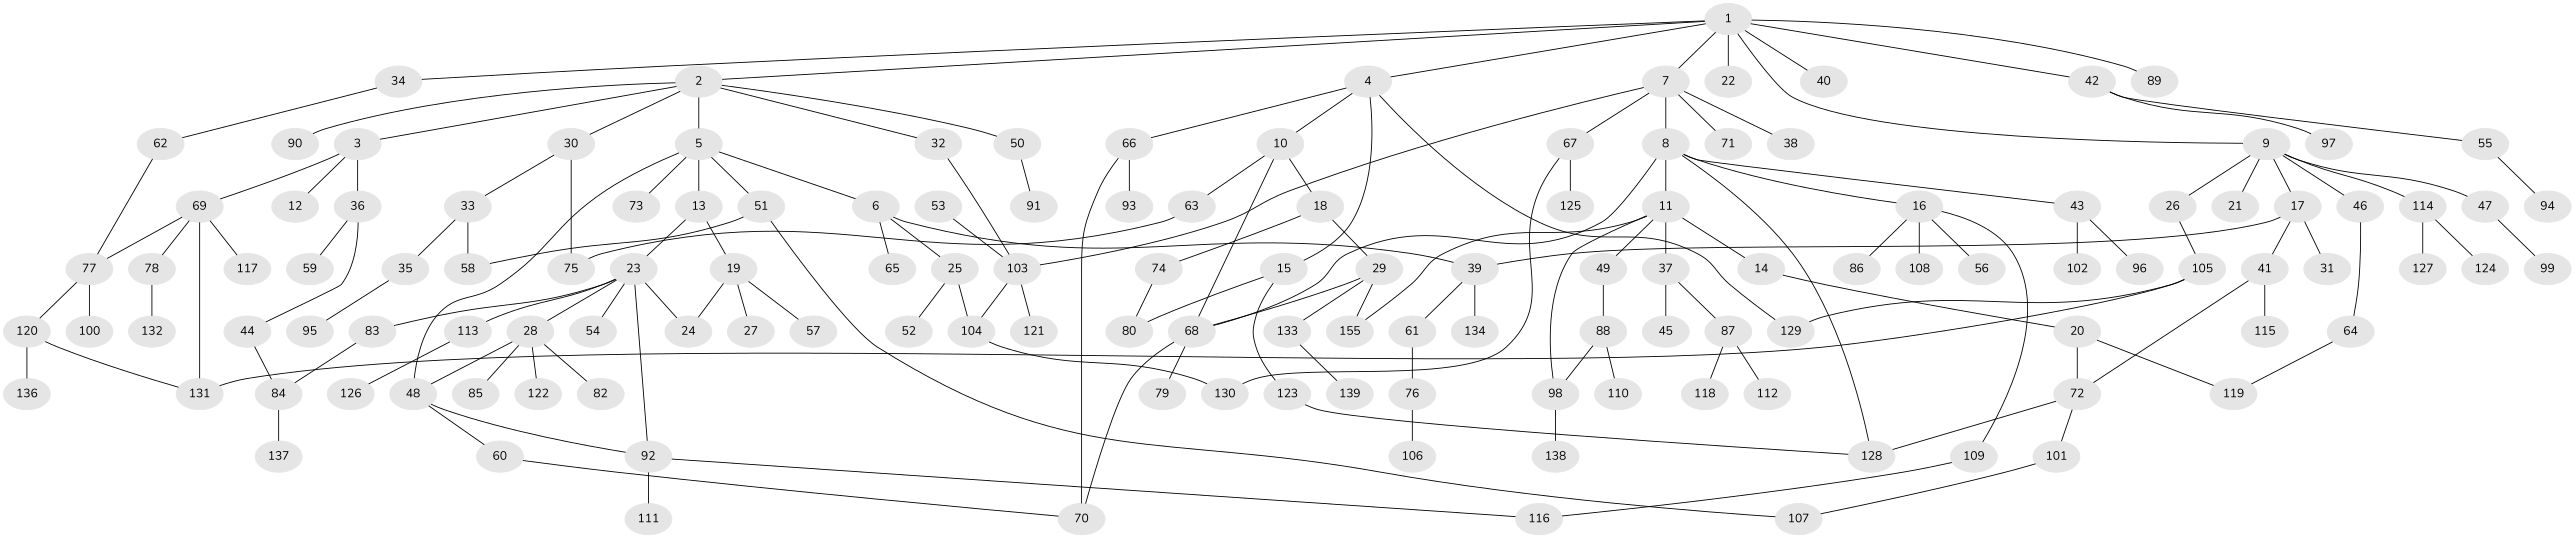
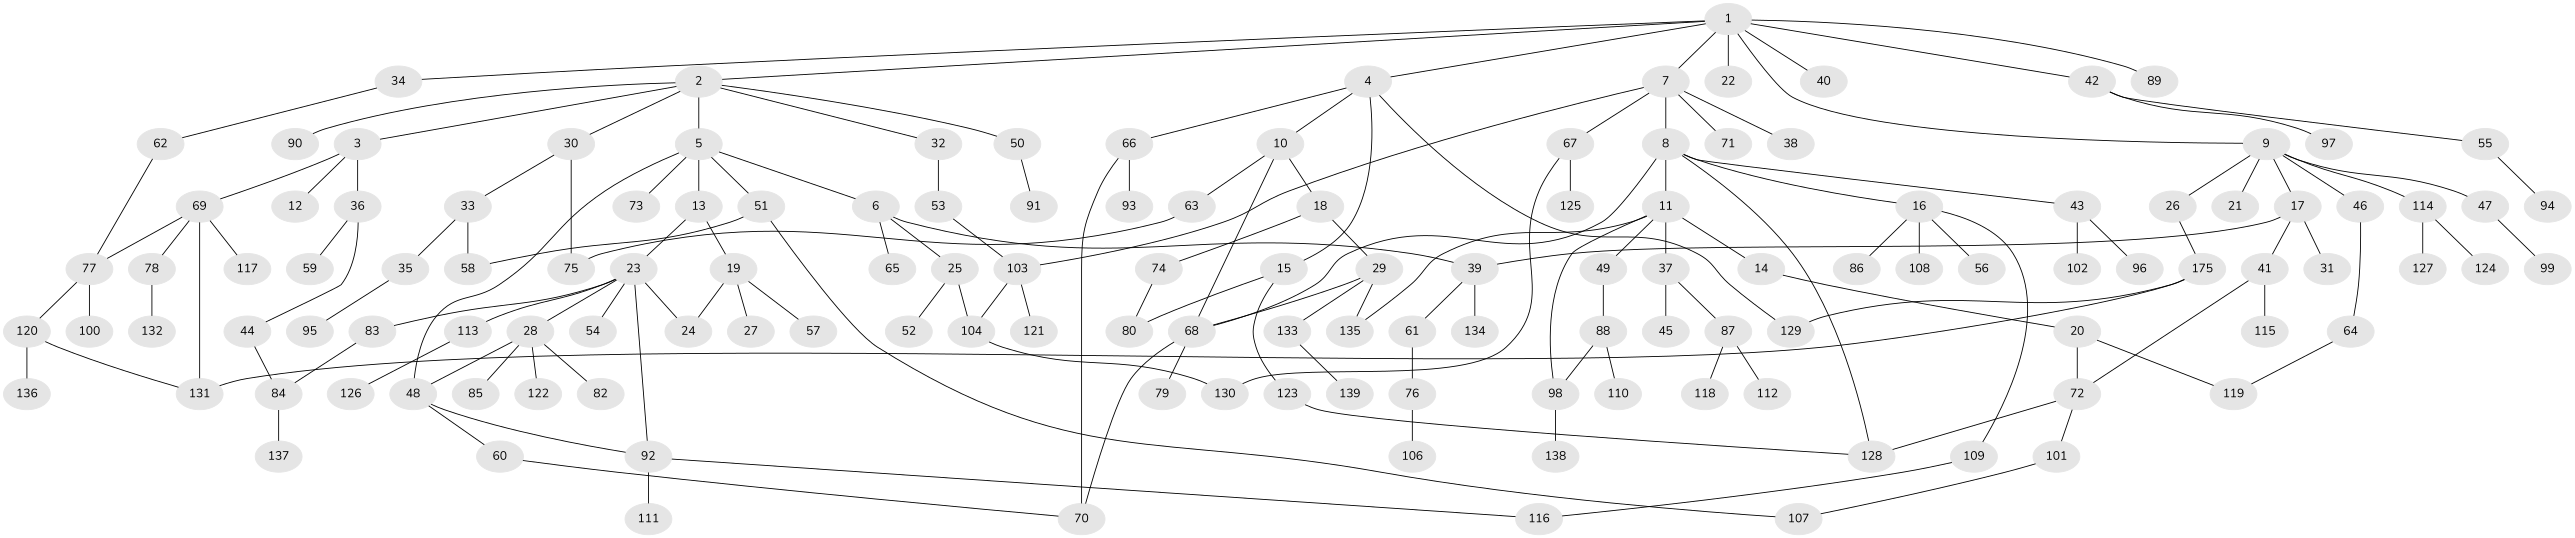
edge "32" -- "103": now "32" -- "53"
node "105": label "105" -> "175"
node "155": label "155" -> "135"
